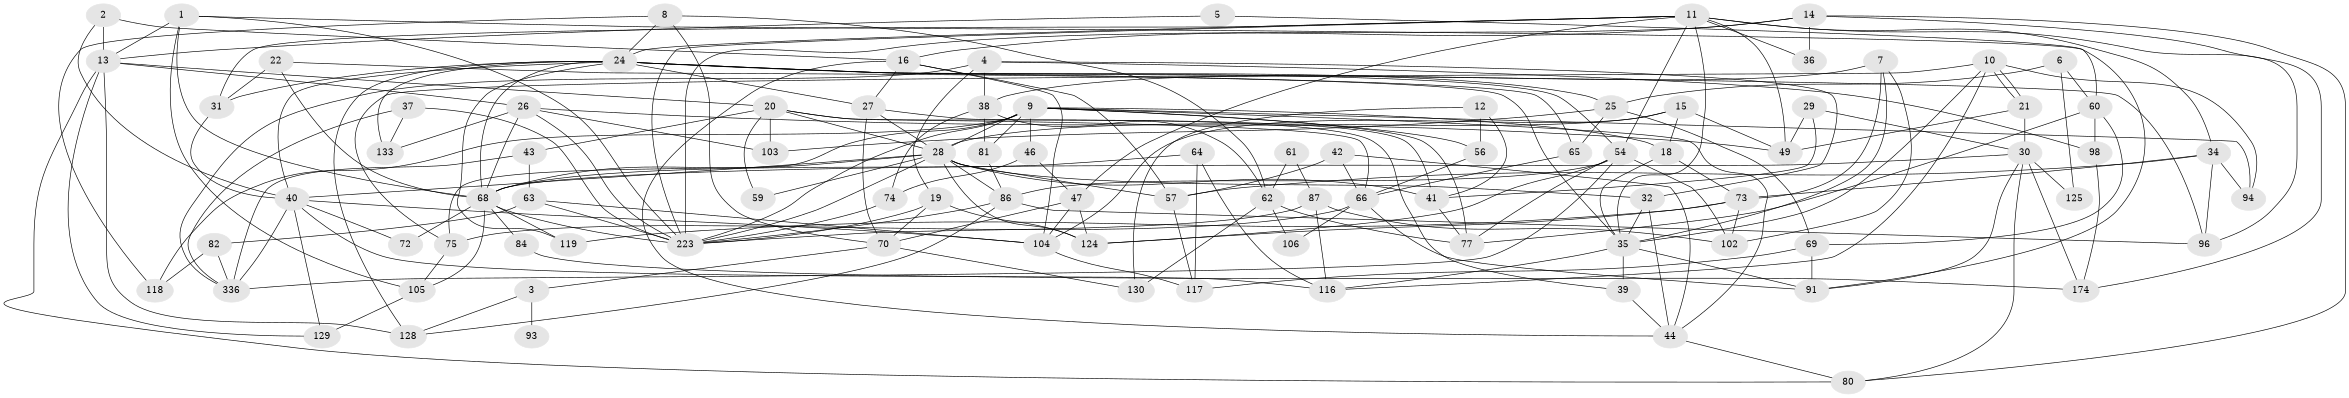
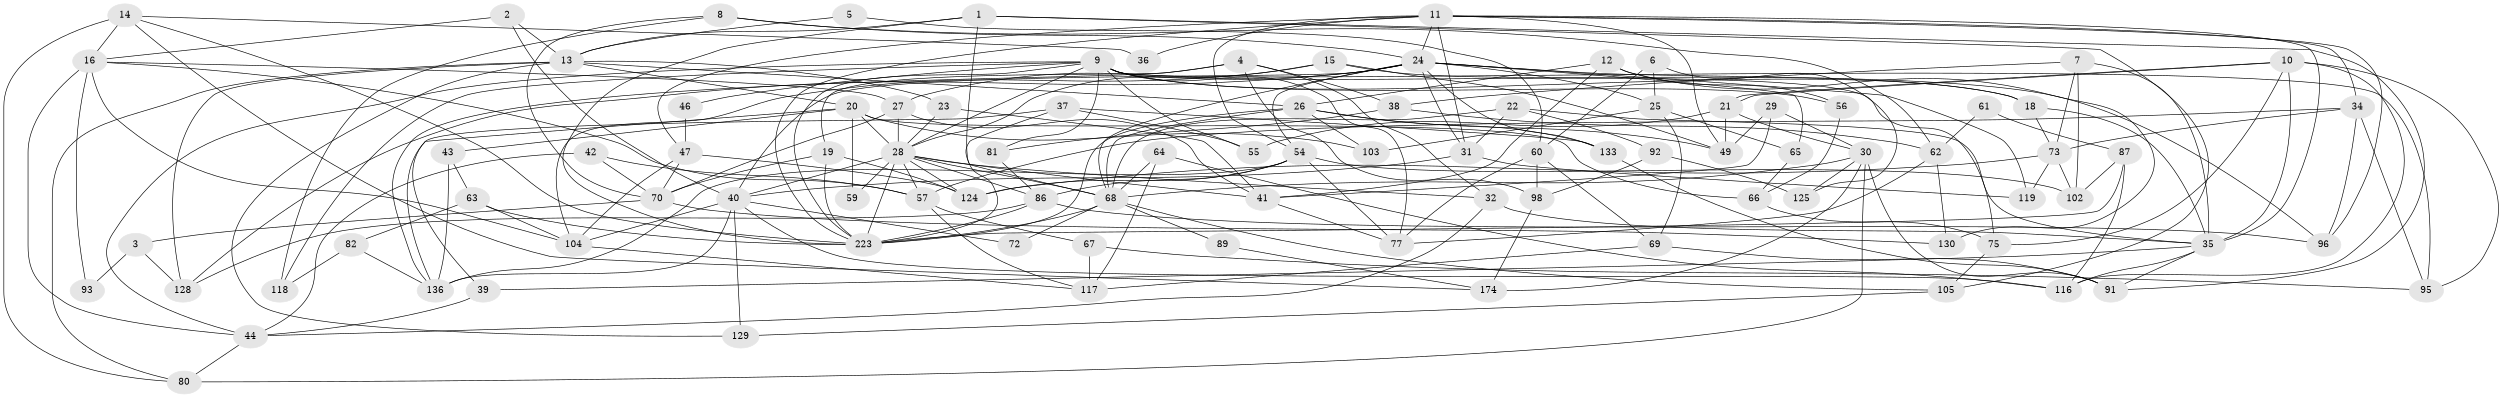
edge "12" -- "26": added
node "23": added
node "55": added
node "92": added
edge "16" -- "93": added
edge "42" -- "66": now "42" -- "70"
node "74": removed
node "94": label "94" -> "95"
edge "68" -- "119": now "31" -- "119"
node "84": label "84" -> "89"
node "67": added
node "106": removed
edge "66" -- "91": now "133" -- "91"
node "336": label "336" -> "136"
